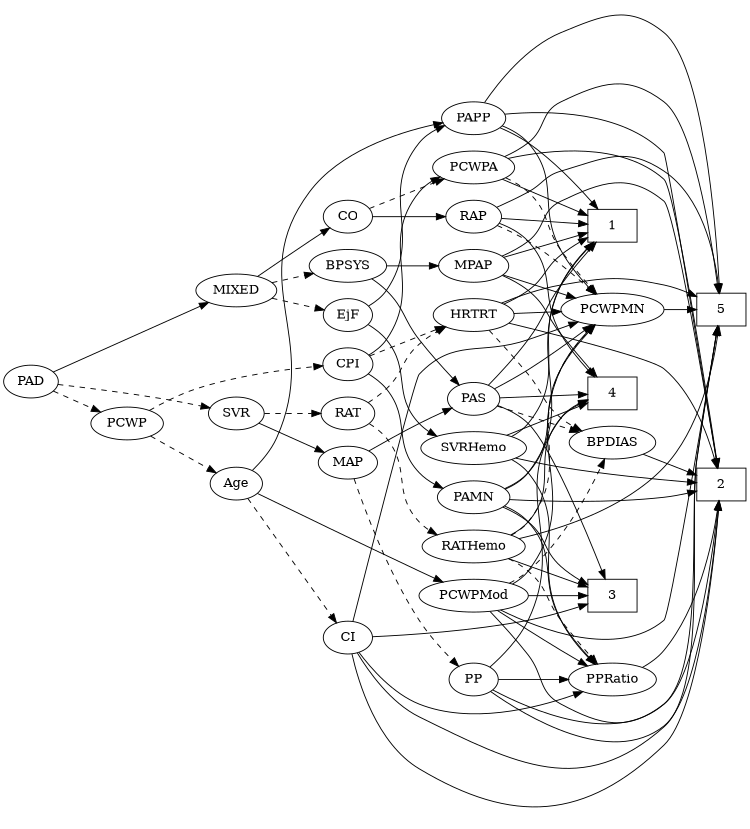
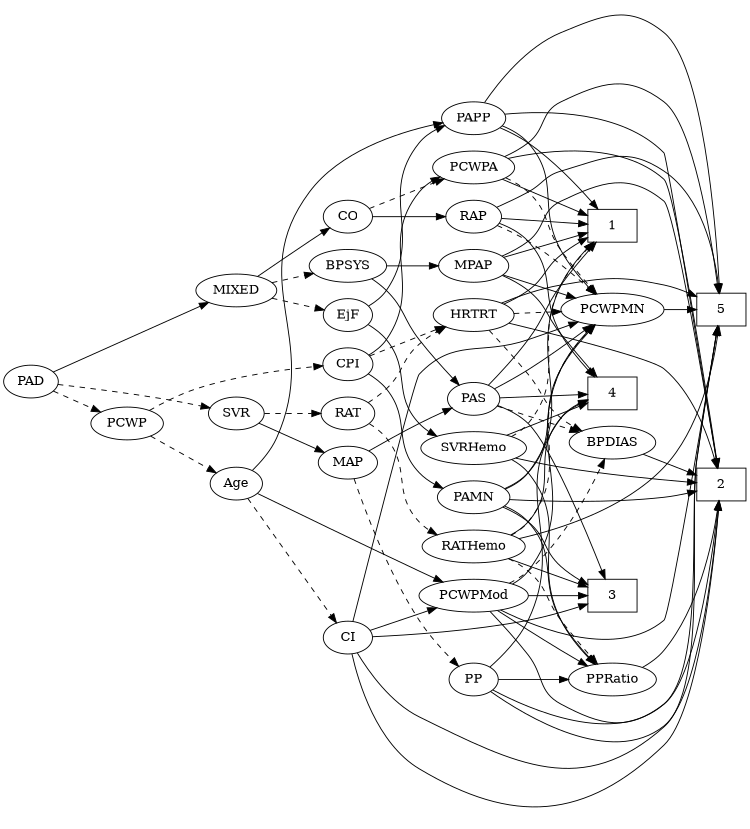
edge "HRTRT" -> "PCWPMN": style solid -> dashed
edge "SVRHemo" -> "1": style solid -> dashed
edge "CI" -> "PPRatio": now "CI" -> "PCWPMod"
